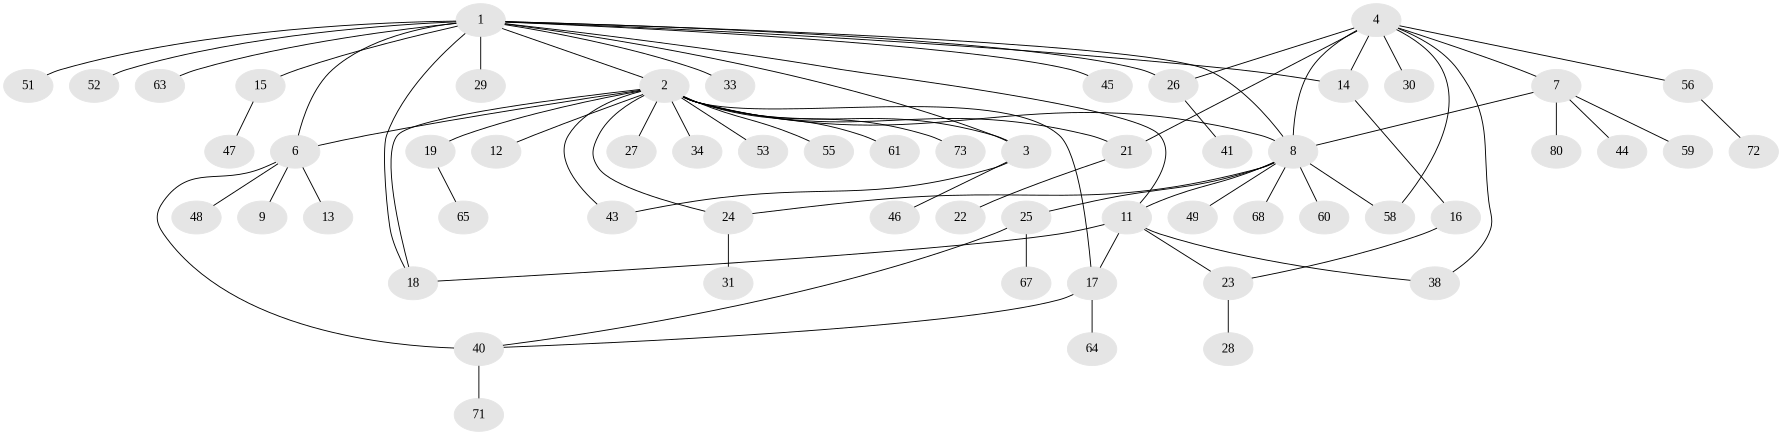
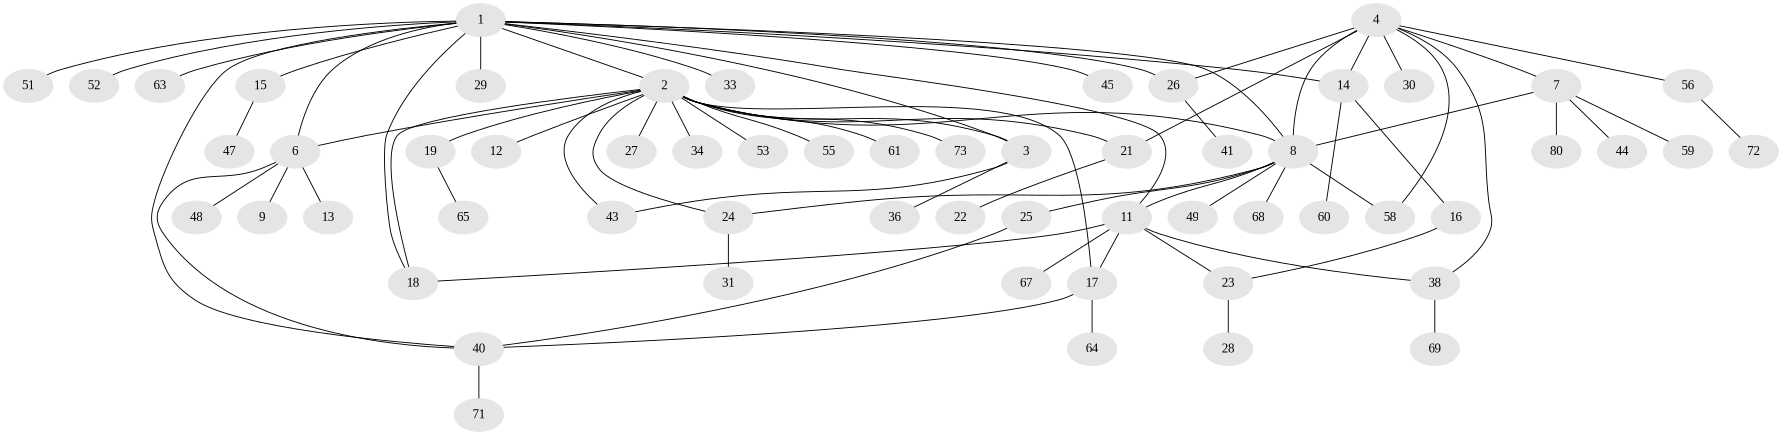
edge "8" -- "60": now "14" -- "60"
edge "1" -- "40": added
node "46": label "46" -> "36"
edge "25" -- "67": now "11" -- "67"
node "69": added
